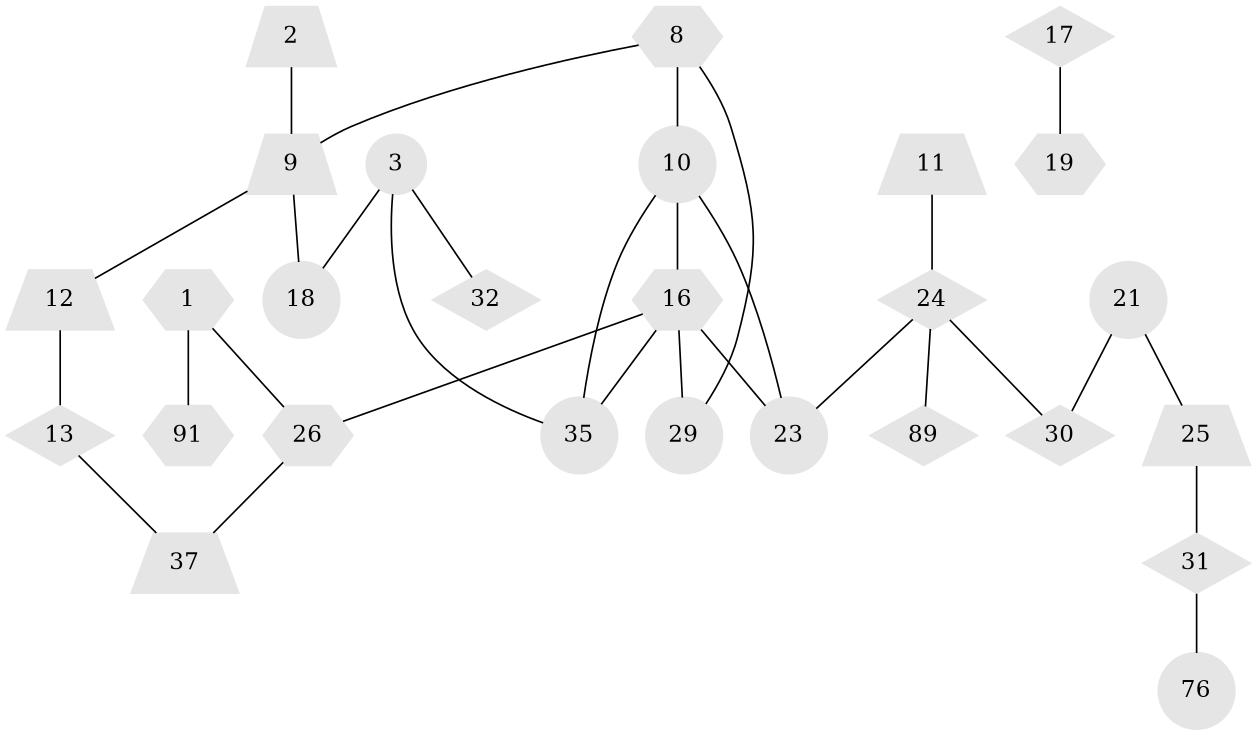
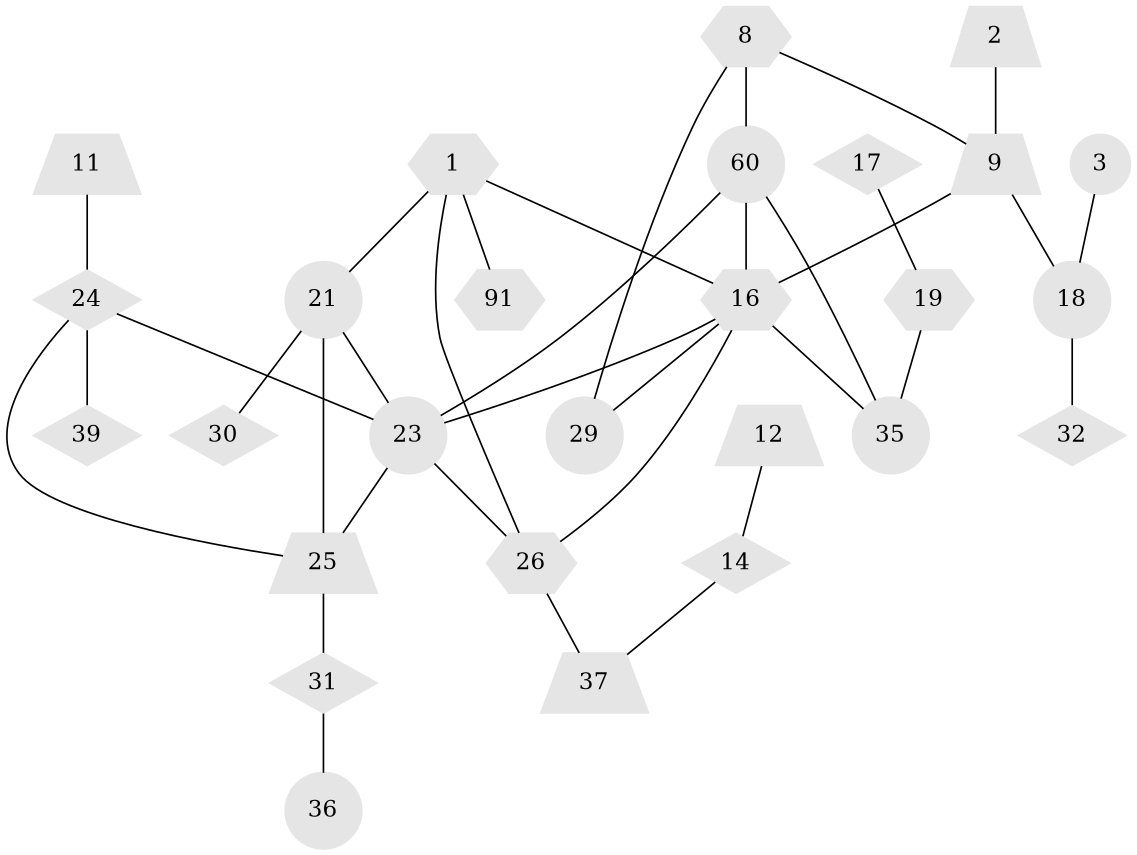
node "10": label "10" -> "60"
edge "1" -- "21": added
edge "1" -- "16": added
edge "3" -- "32": now "18" -- "32"
edge "9" -- "12": now "9" -- "16"
edge "3" -- "35": now "19" -- "35"
edge "21" -- "23": added
edge "24" -- "30": now "24" -- "25"
node "13": label "13" -> "14"
node "89": label "89" -> "39"
edge "23" -- "25": added
edge "23" -- "26": added
node "76": label "76" -> "36"
